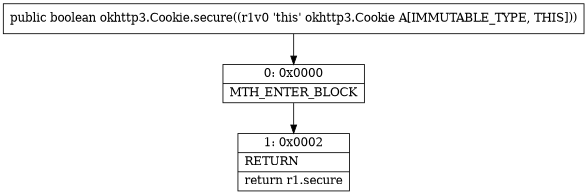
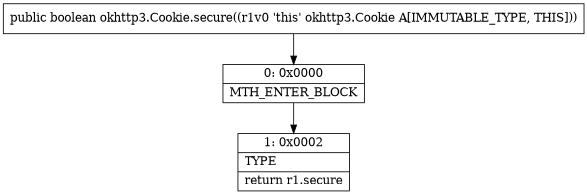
node "1: 0x0002": text "RETURN" -> "TYPE"
